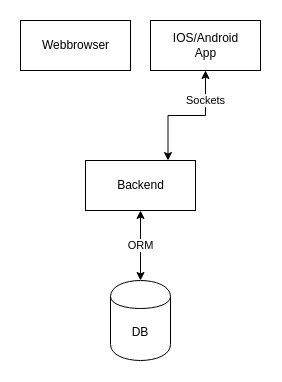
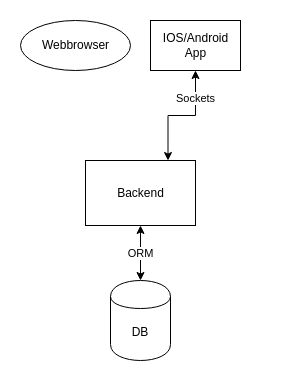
node "Webbrowser": shape rectangle -> ellipse
node "IOS/Android App": size 110x50 -> 90x50
node "Backend": size 110x50 -> 110x65
